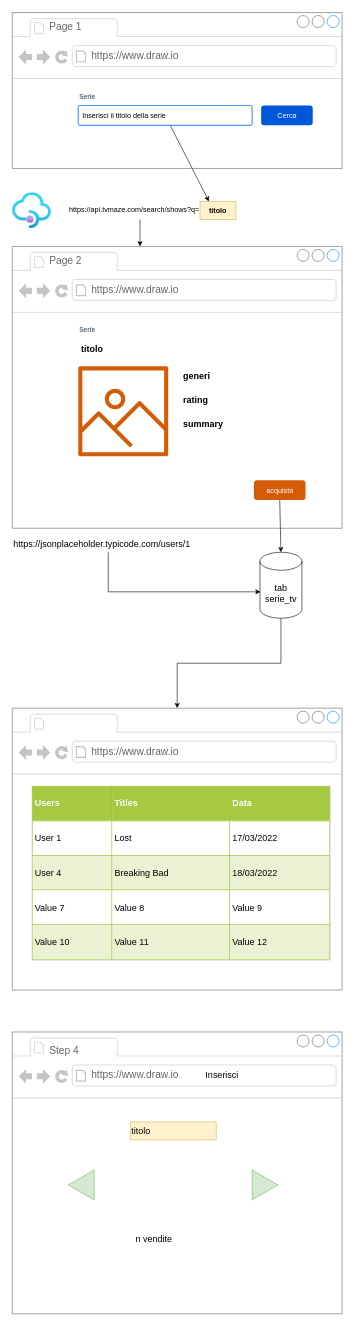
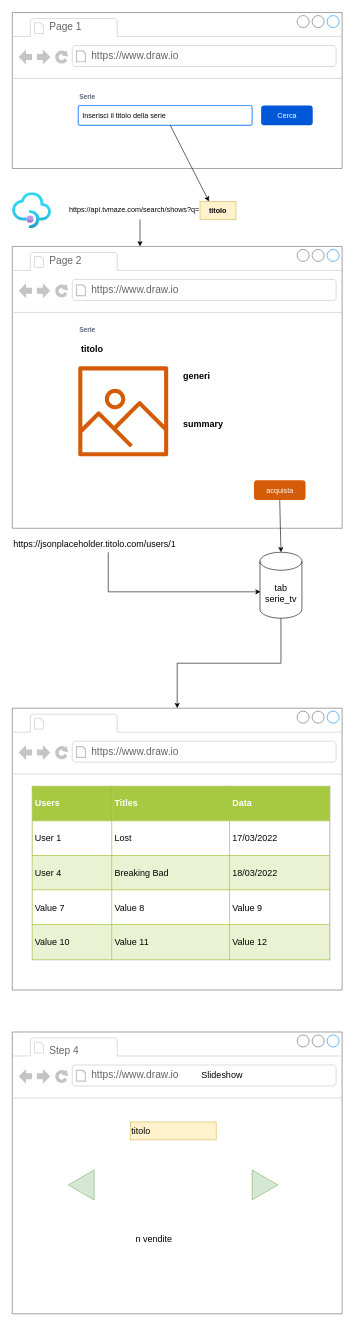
node "rating": removed
node "https://jsonplaceholder.typicode.com/users/1": label "https://jsonplaceholder.typicode.com/users/1" -> "https://jsonplaceholder.titolo.com/users/1"
node "Inserisci": label "Inserisci" -> "Slideshow"
